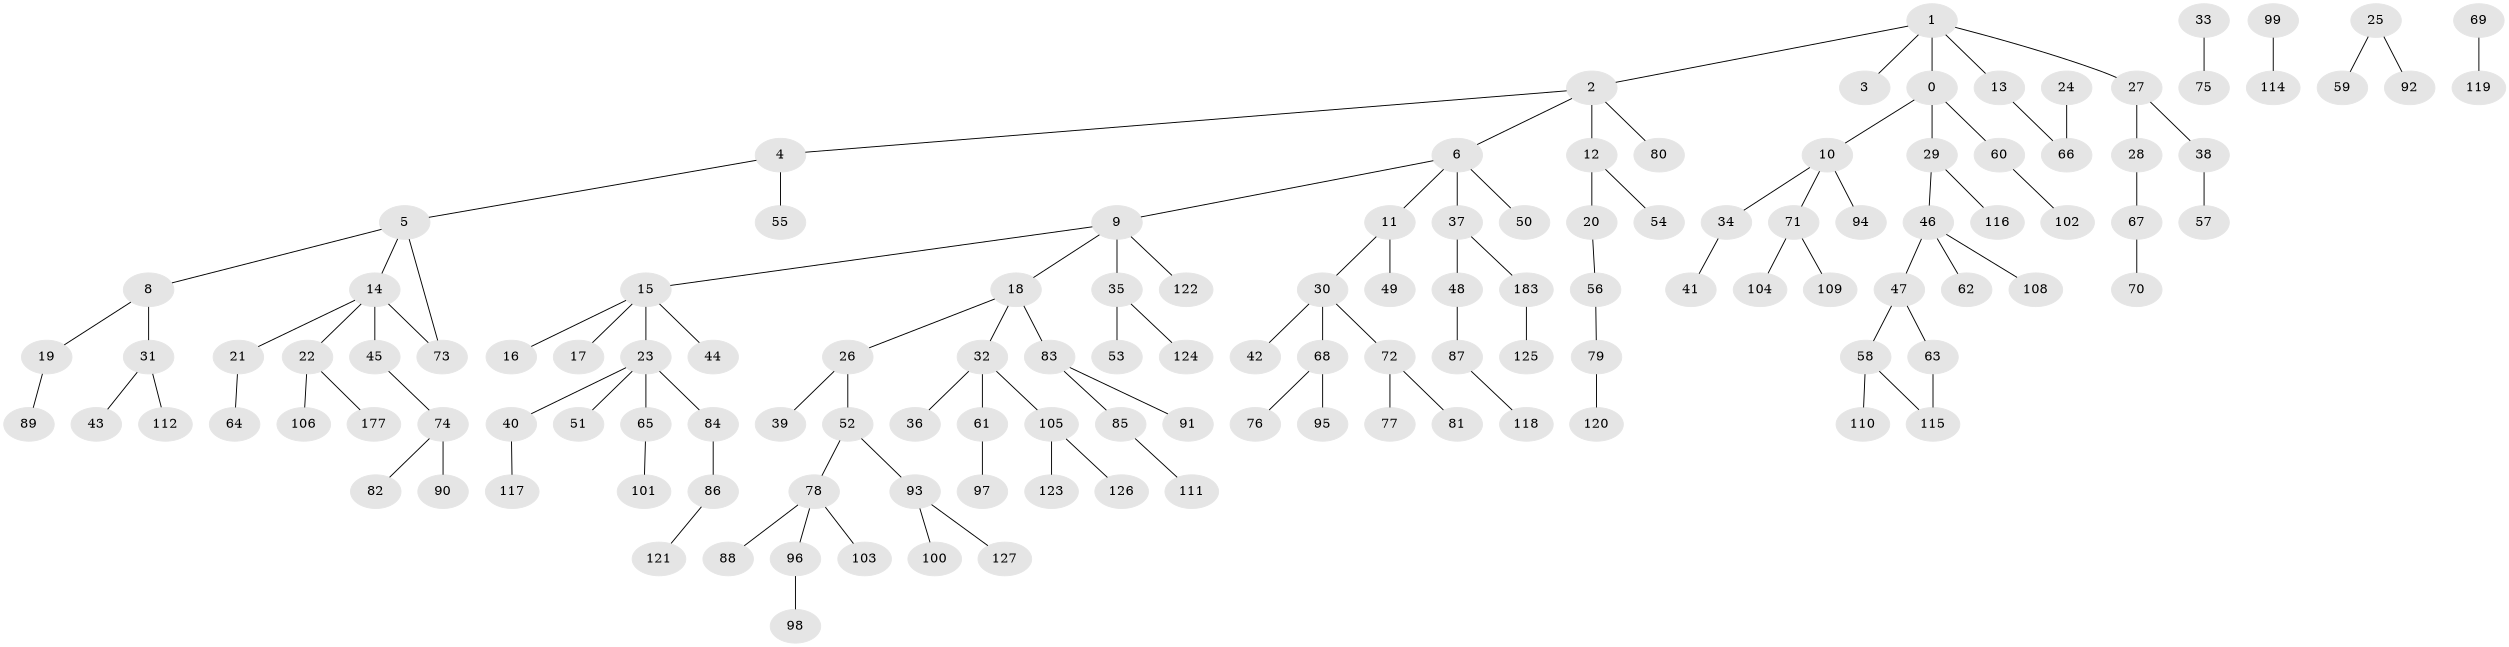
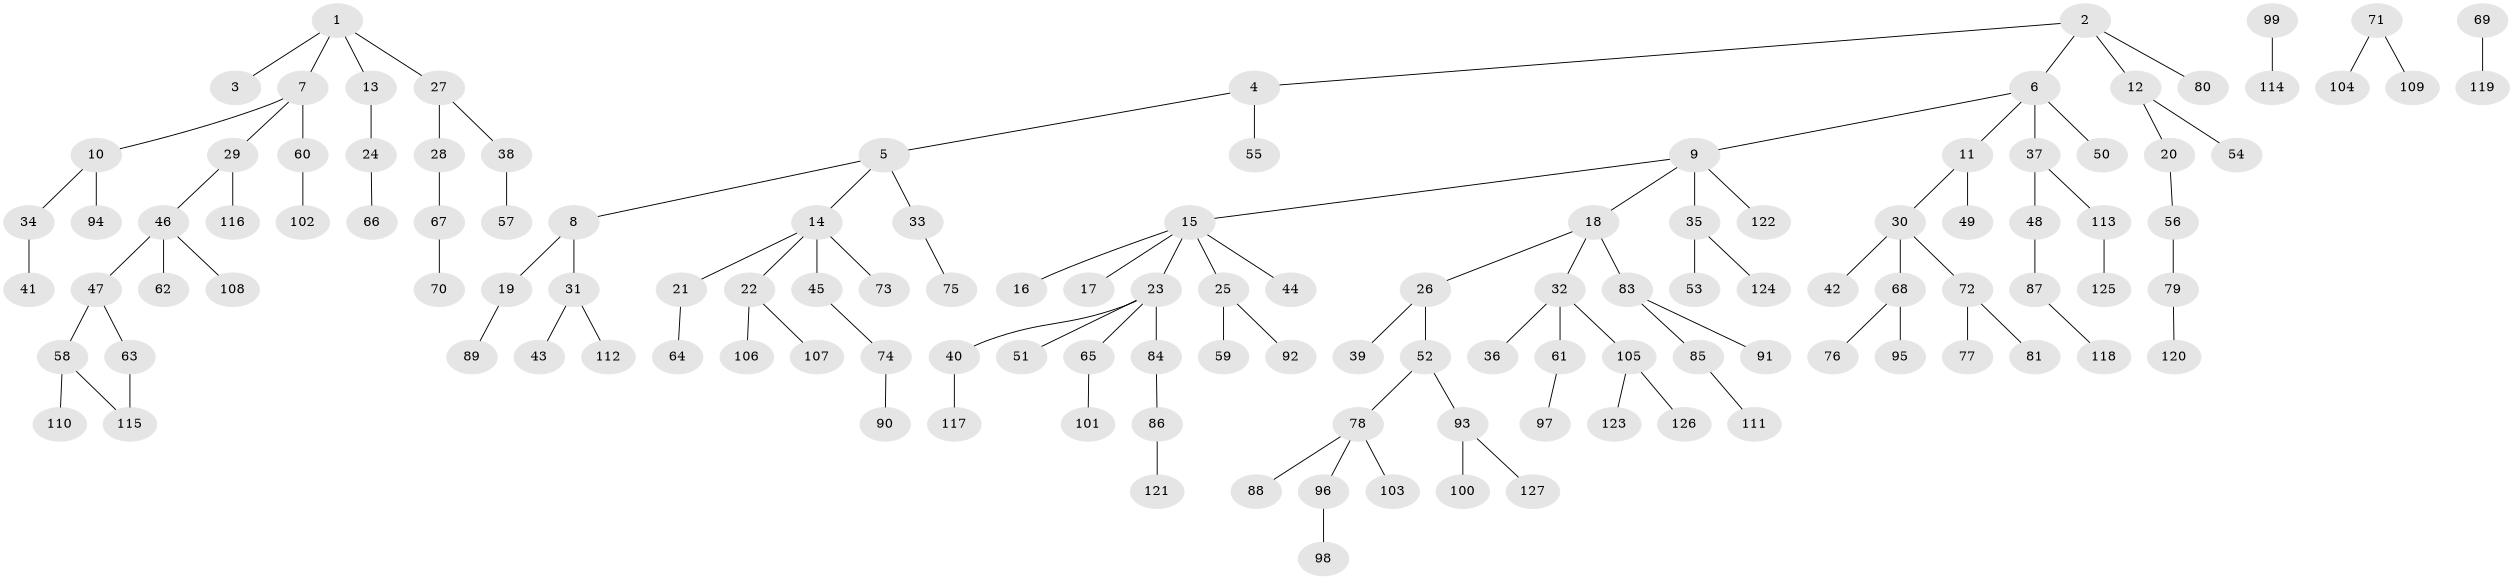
edge "1" -- "2": removed
node "0": label "0" -> "7"
edge "13" -- "66": now "13" -- "24"
edge "10" -- "71": removed
edge "15" -- "25": added
edge "5" -- "73": now "5" -- "33"
node "183": label "183" -> "113"
node "177": label "177" -> "107"
node "82": removed
